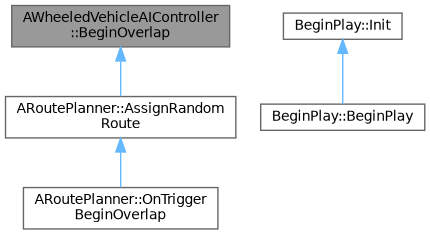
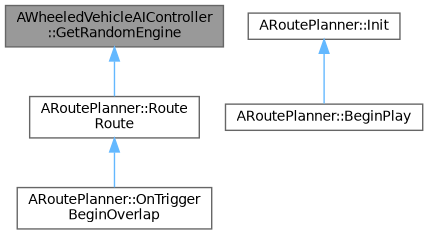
node "AWheeledVehicleAIController ::BeginOverlap": label "AWheeledVehicleAIController ::BeginOverlap" -> "AWheeledVehicleAIController ::GetRandomEngine"
node "BeginPlay::Init": label "BeginPlay::Init" -> "ARoutePlanner::Init"
node "ARoutePlanner::AssignRandom Route": label "ARoutePlanner::AssignRandom Route" -> "ARoutePlanner::Route Route"
node "BeginPlay::BeginPlay": label "BeginPlay::BeginPlay" -> "ARoutePlanner::BeginPlay"
